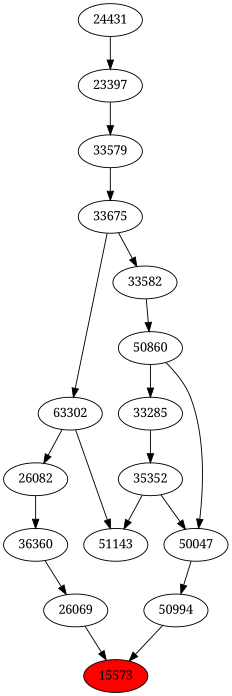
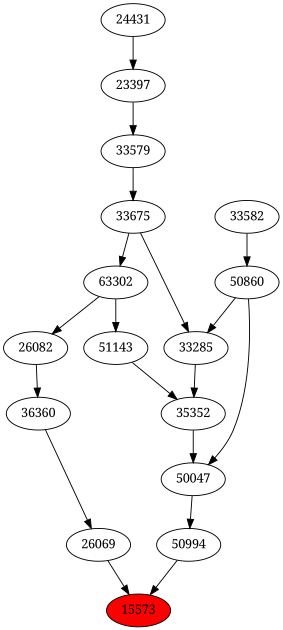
edge "33675" -> "33582": now "33675" -> "33285"
edge "35352" -> "51143": reversed
